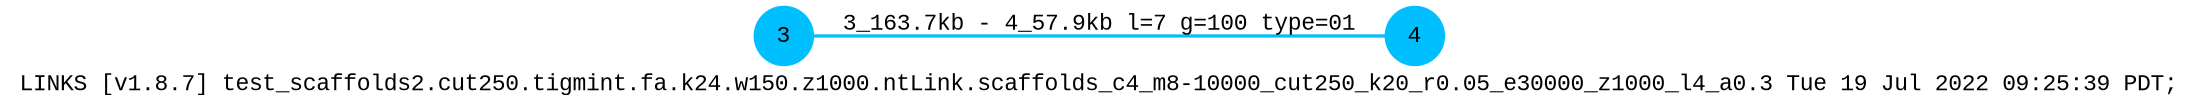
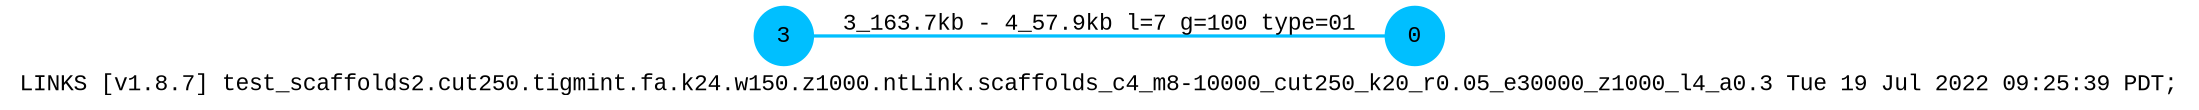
node "4": label "4" -> "0"
